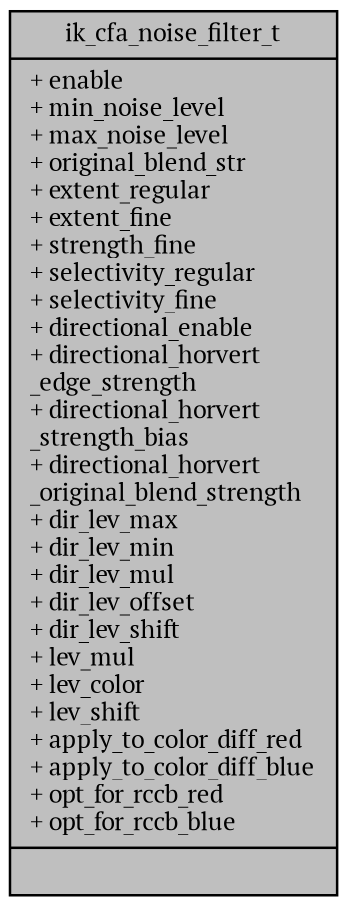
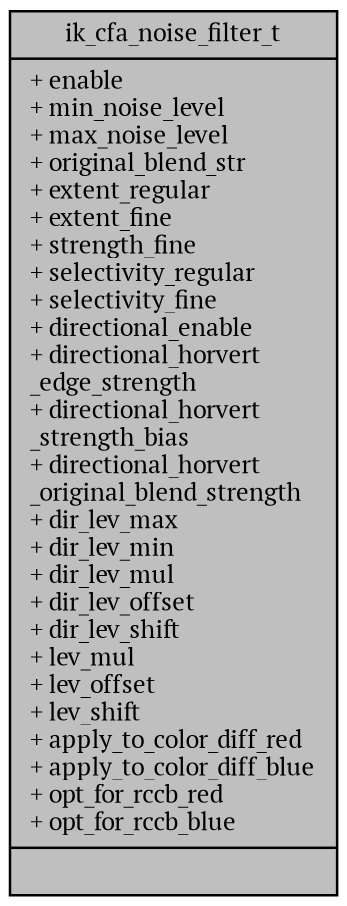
node "ik_cfa_noise_filter_t": text "+ lev_color" -> "+ lev_offset"
